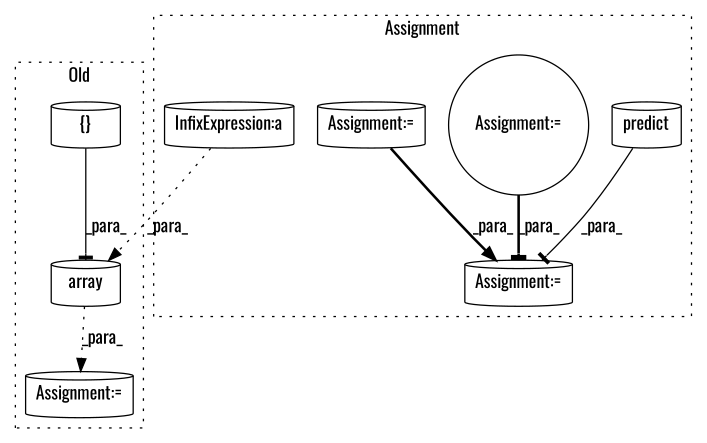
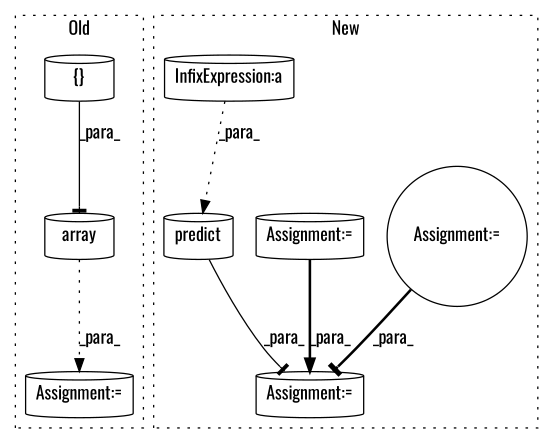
cluster "Assignment": label "Assignment" -> "New"
edge "InfixExpression:a" -> "array": now "InfixExpression:a" -> "predict"
